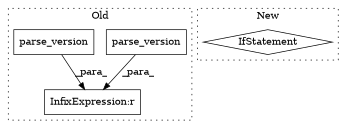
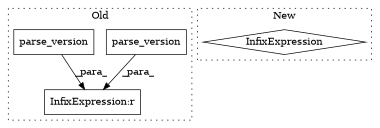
node "IfStatement": label "IfStatement" -> "InfixExpression"
